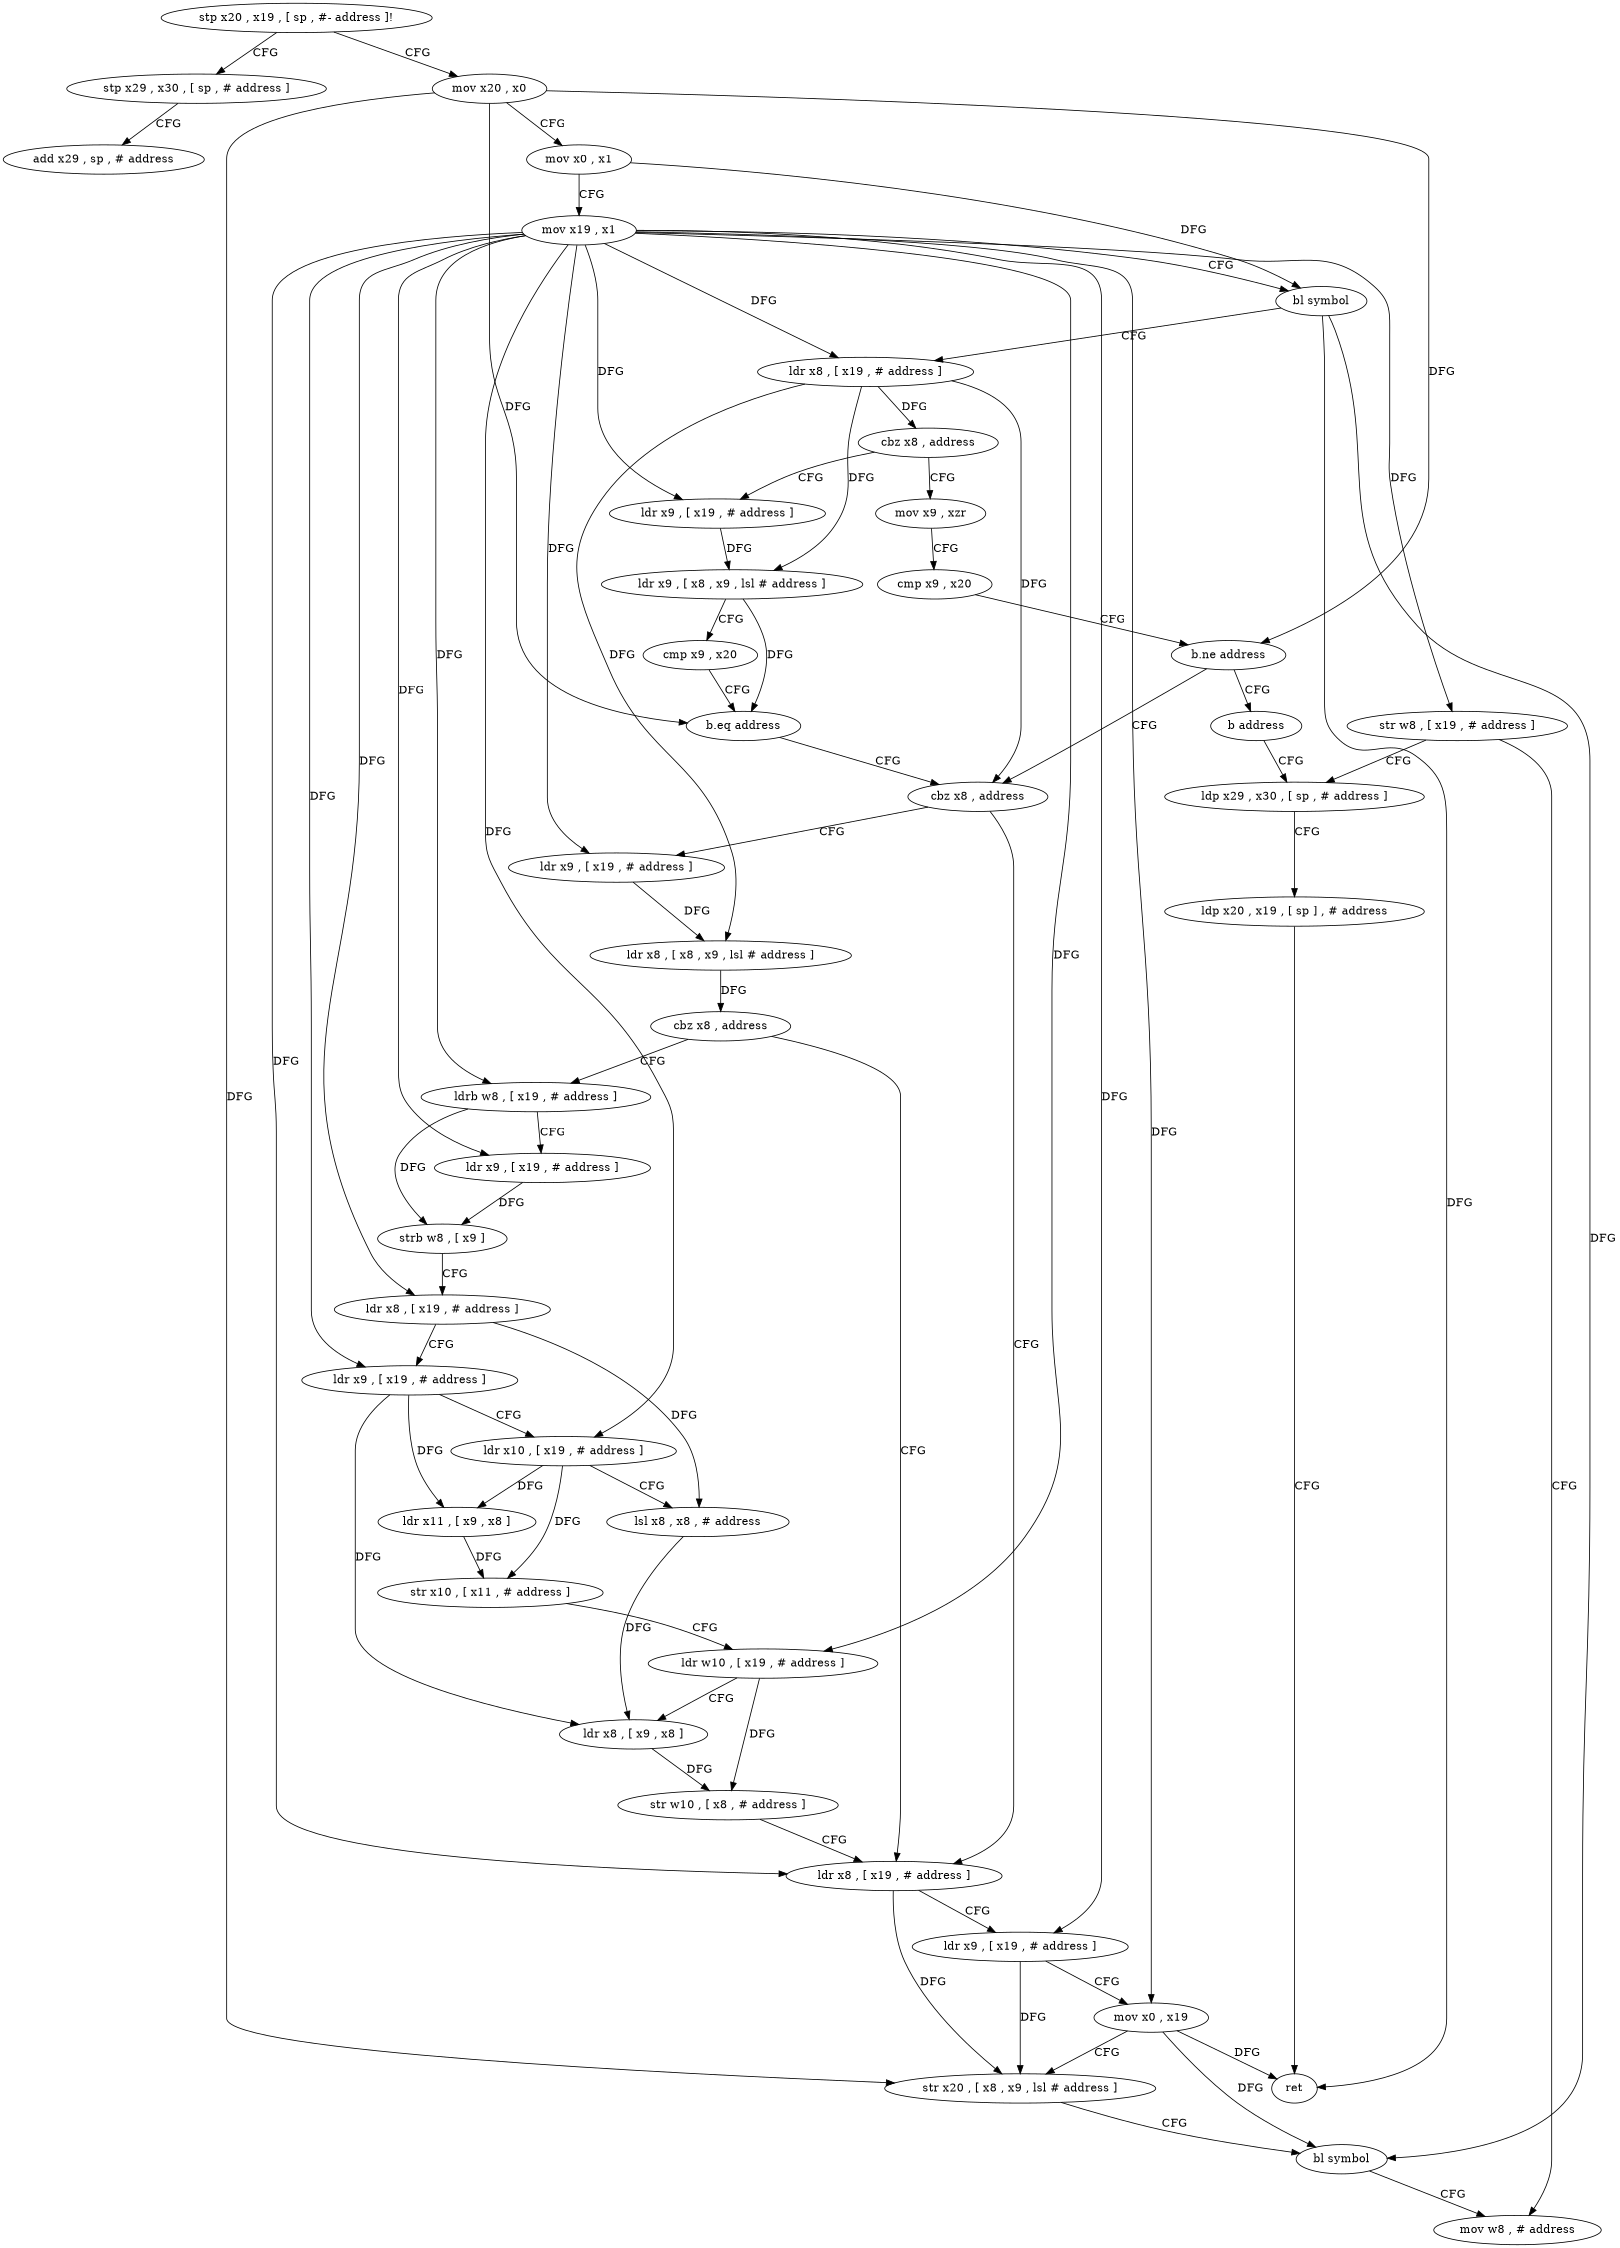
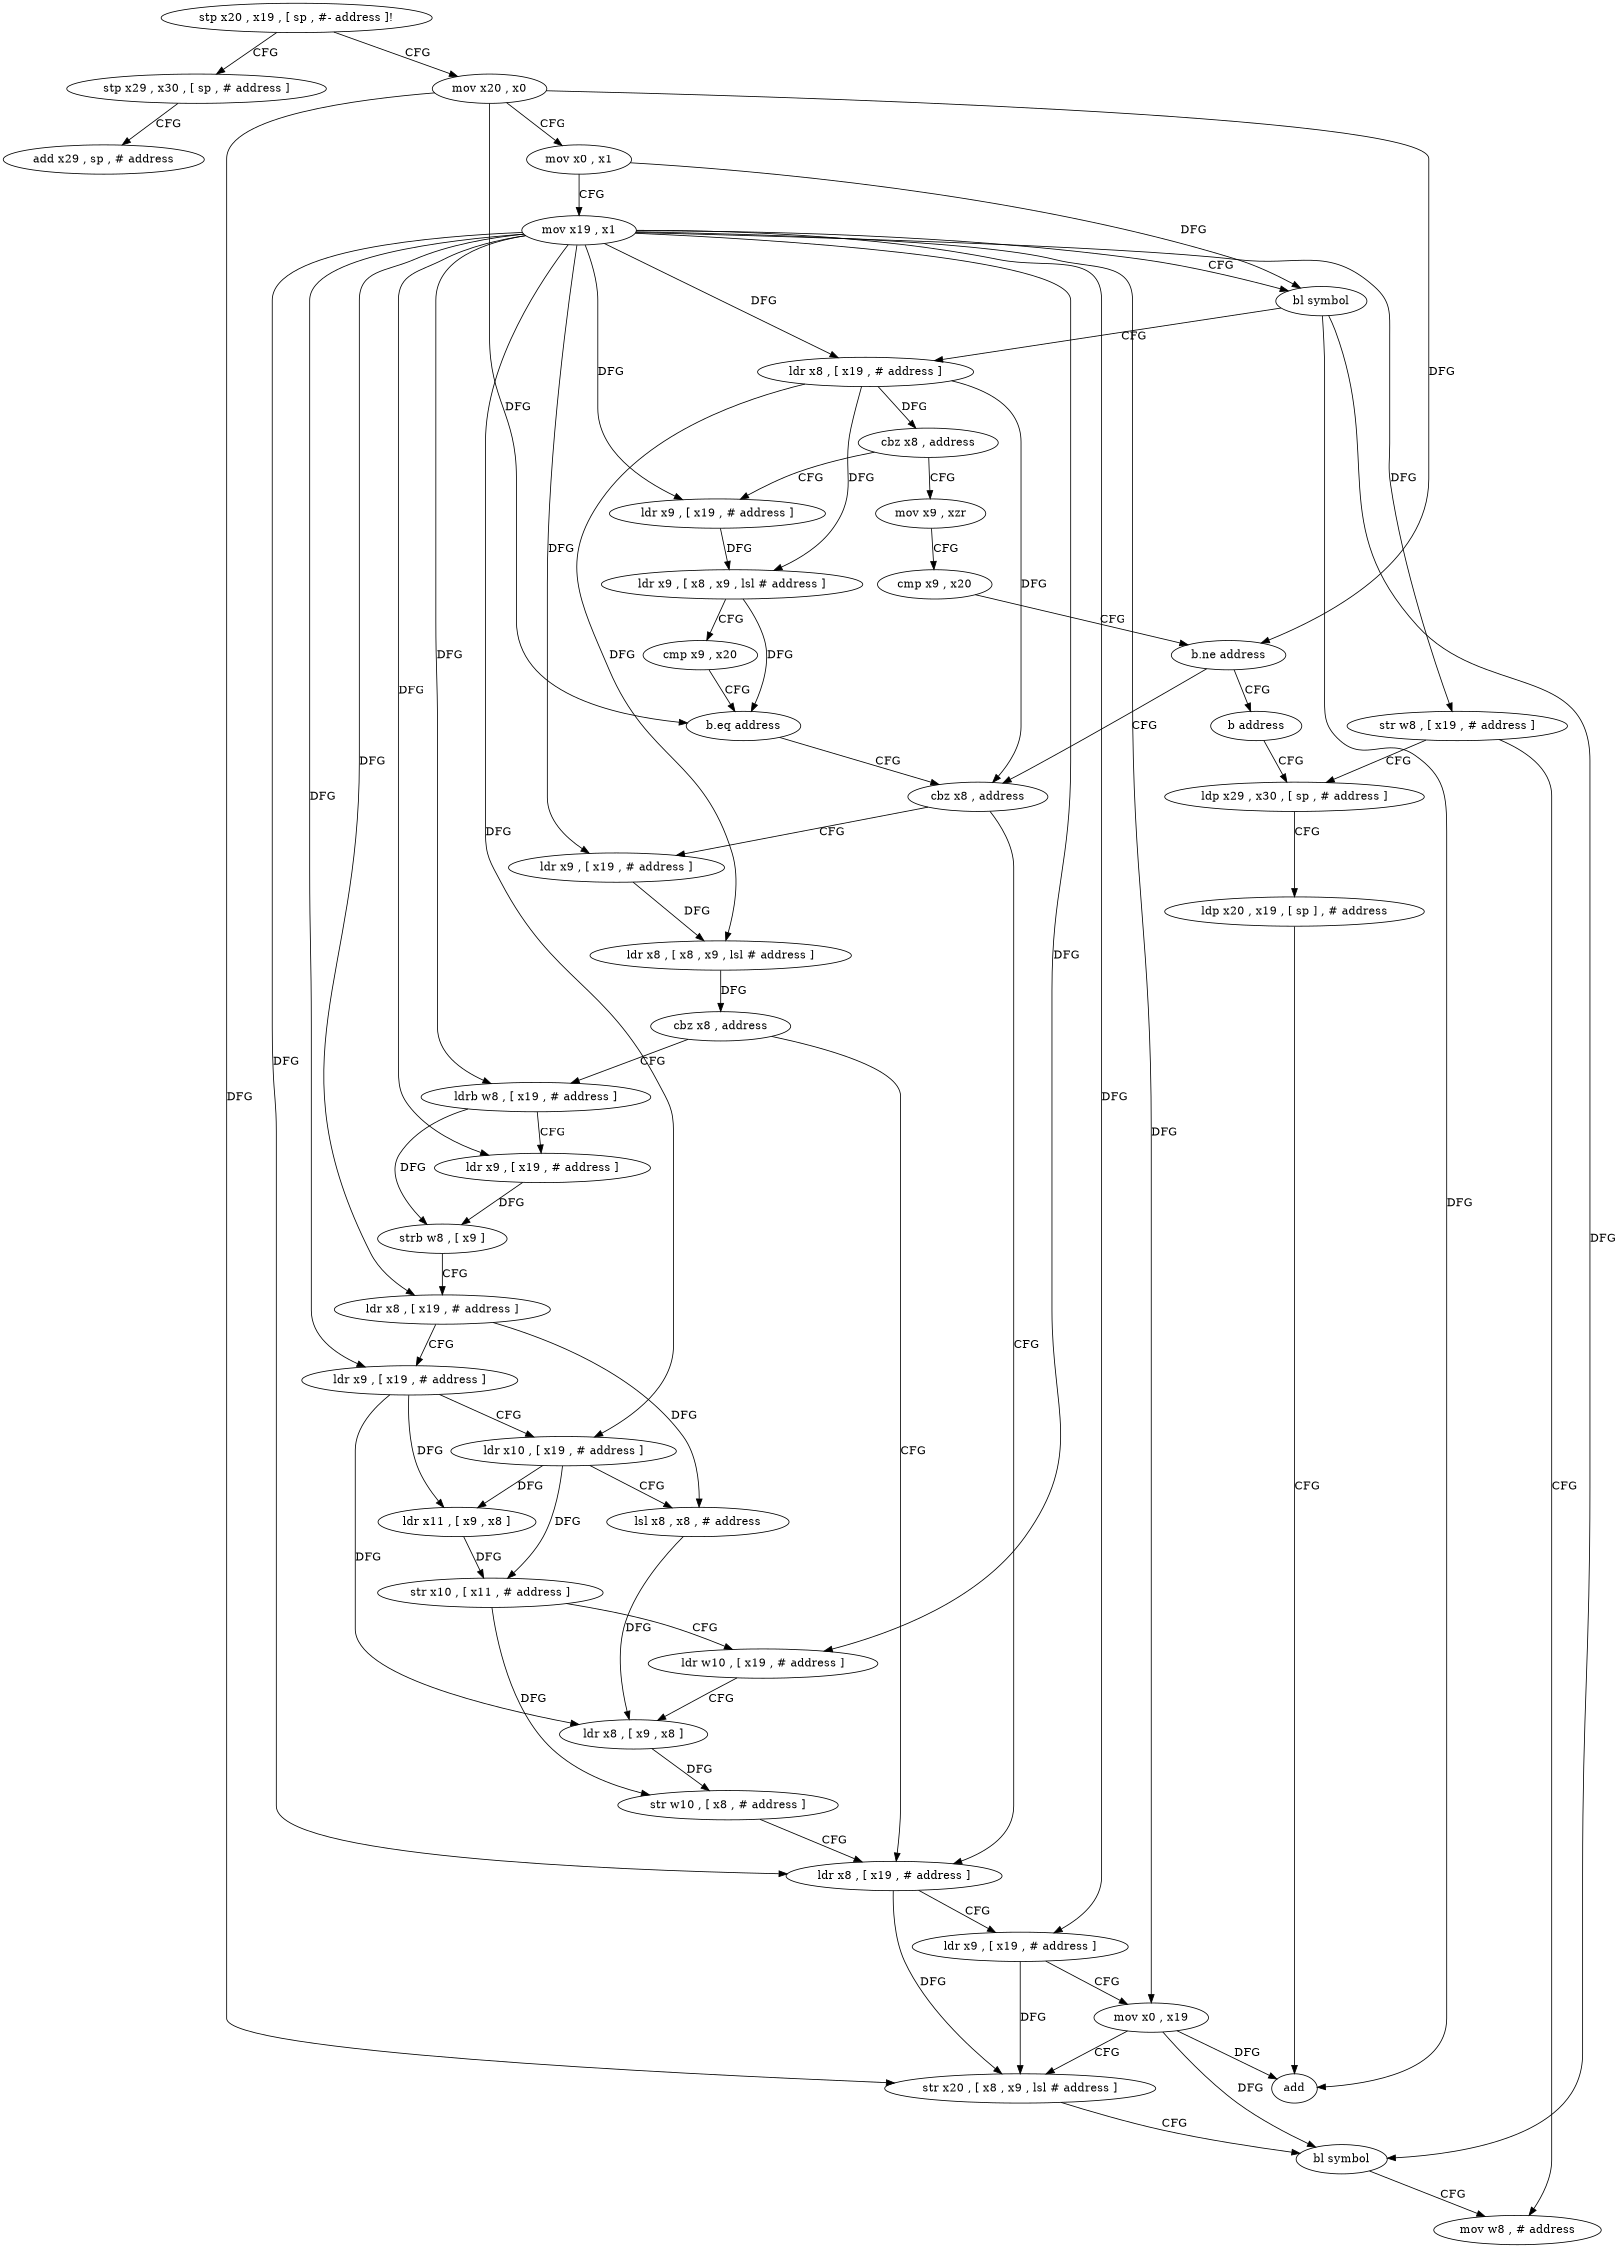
edge "ldr w10 , [ x19 , # address ]" -> "str w10 , [ x8 , # address ]": now "str x10 , [ x11 , # address ]" -> "str w10 , [ x8 , # address ]"
node "ret": label "ret" -> "add"
